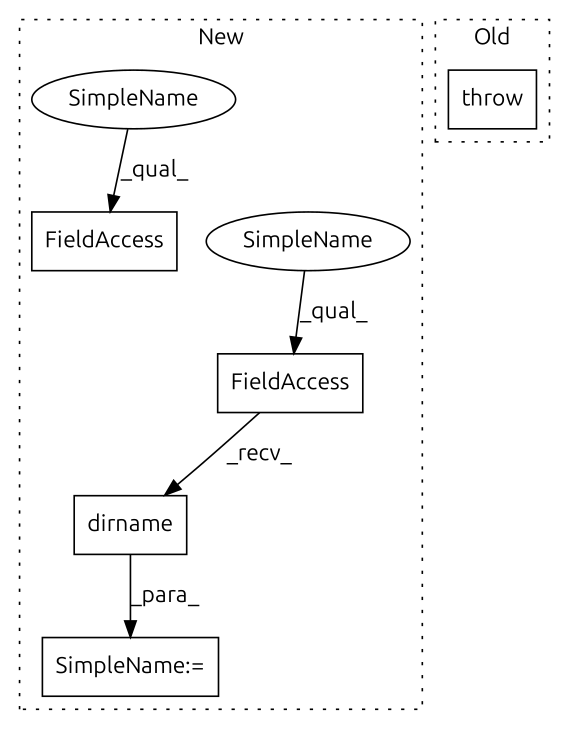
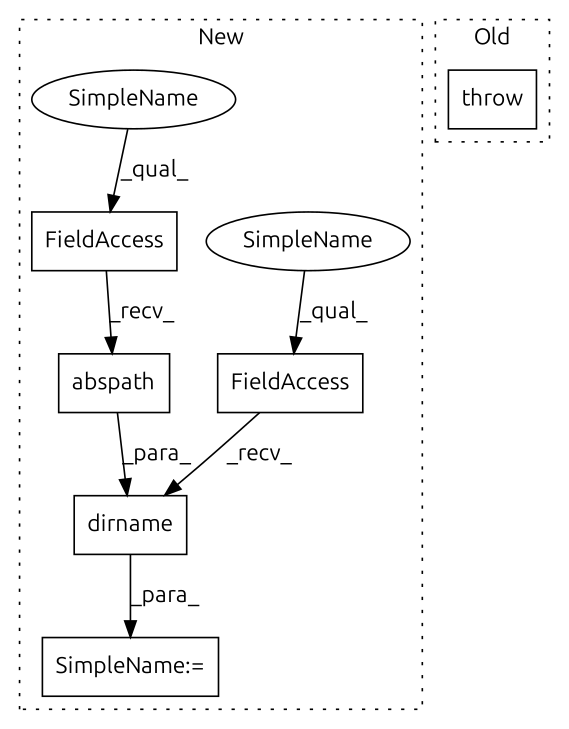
node "abspath": added
